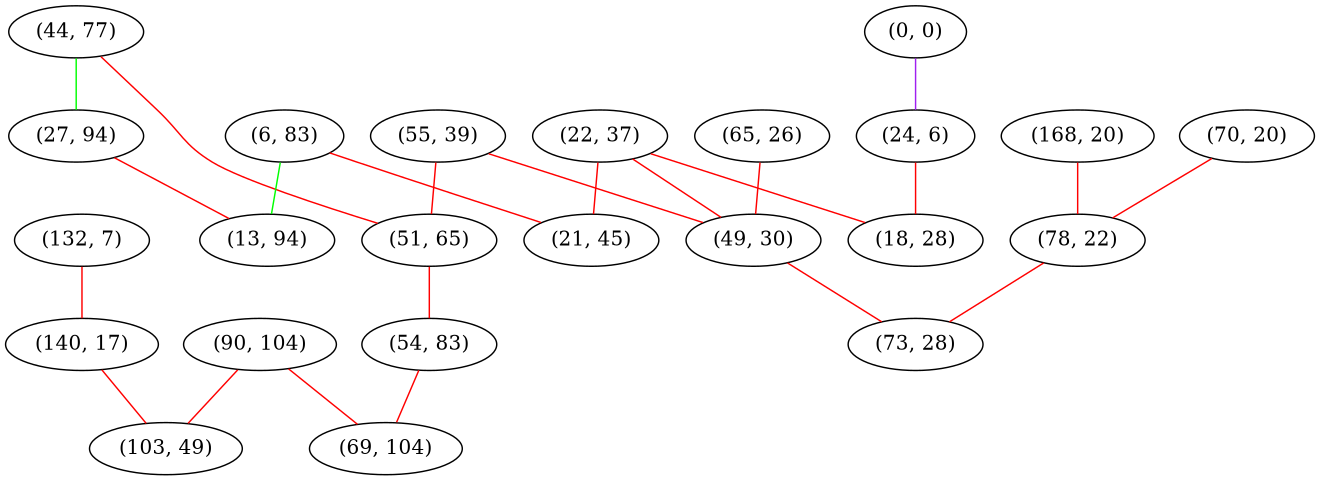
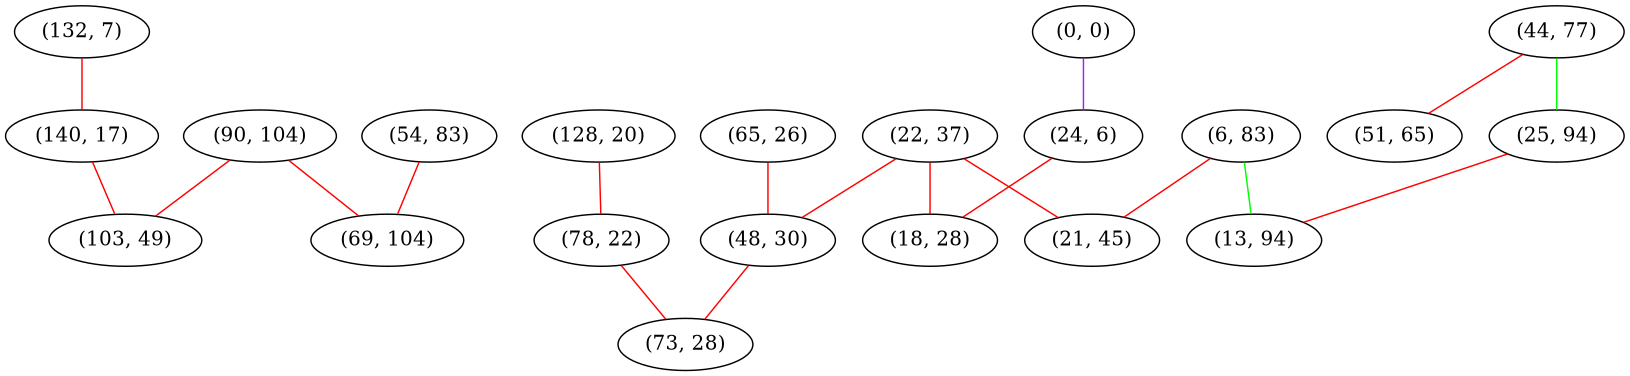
node "(27, 94)": label "(27, 94)" -> "(25, 94)"
node "(55, 39)": removed
node "(168, 20)": label "(168, 20)" -> "(128, 20)"
node "(70, 20)": removed
node "(49, 30)": label "(49, 30)" -> "(48, 30)"
edge "(51, 65)" -- "(54, 83)": removed
